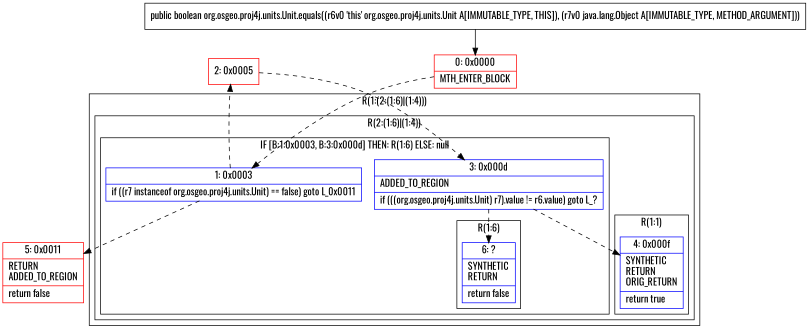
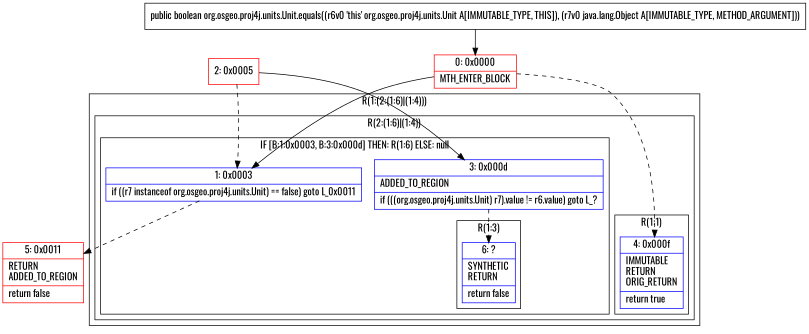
edge "2: 0x0005" -> "3: 0x000d": style dashed -> solid
edge "0: 0x0000" -> "1: 0x0003": style dashed -> solid
edge "1: 0x0003" -> "2: 0x0005": reversed
cluster "R(1:6)": label "R(1:6)" -> "R(1:3)"
edge "3: 0x000d" -> "4: 0x000f": now "0: 0x0000" -> "4: 0x000f"
node "4: 0x000f": text "SYNTHETIC" -> "IMMUTABLE"
